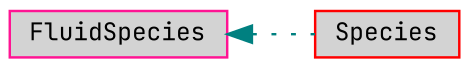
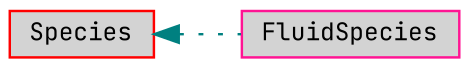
edge "Species" -> "FluidSpecies": reversed
